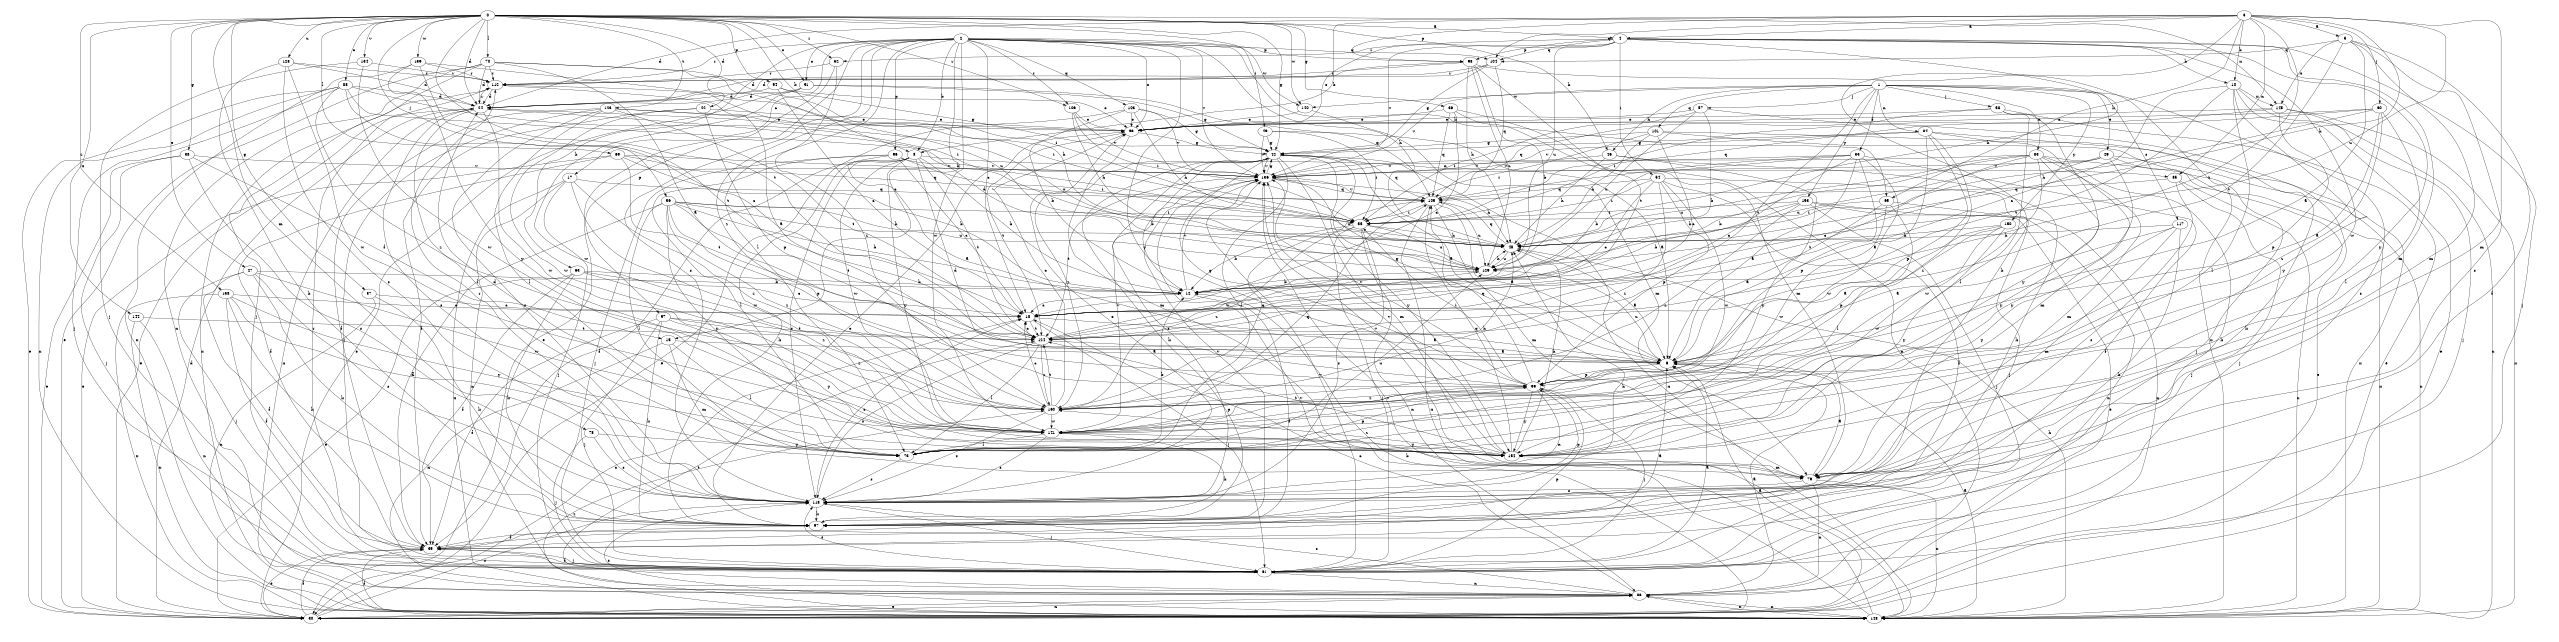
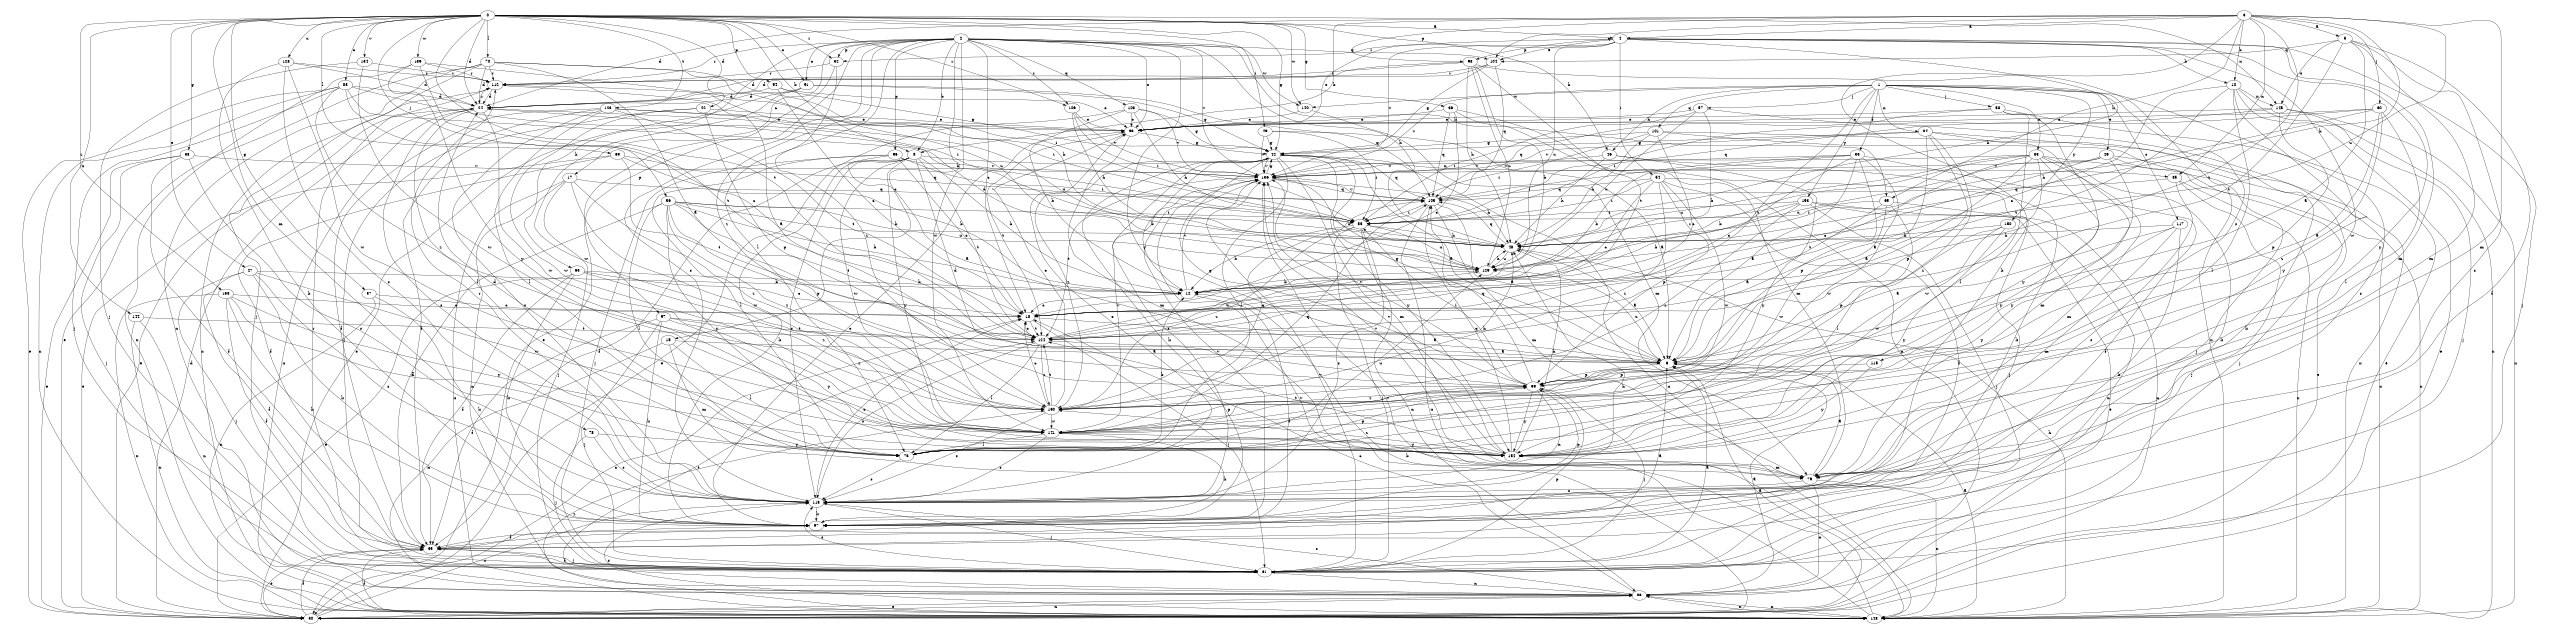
edge "4" -> "104": label "q" -> "e"
edge "2" -> "98": now "2" -> "52"
edge "69" -> "136": removed, label "v"
edge "153" -> "48": label "h" -> "r"
edge "105" -> "129": removed, label "u"
edge "38" -> "15": now "38" -> "35"
edge "150" -> "6": now "83" -> "6"
node "115": added
